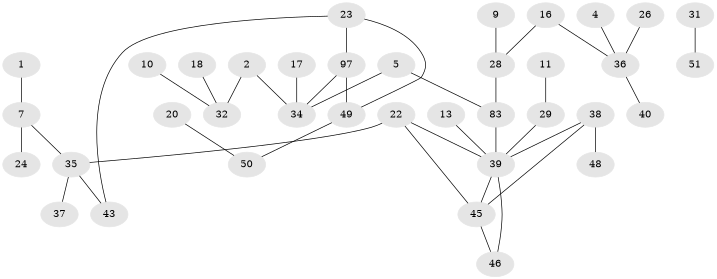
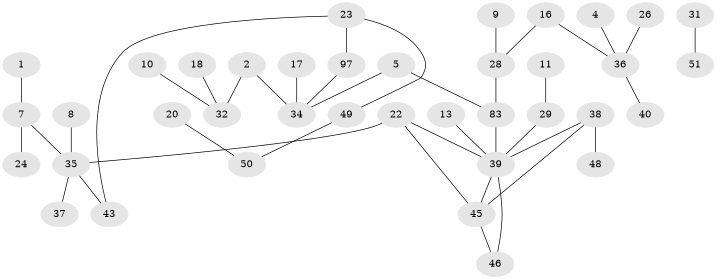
edge "97" -- "49": removed
node "8": added
